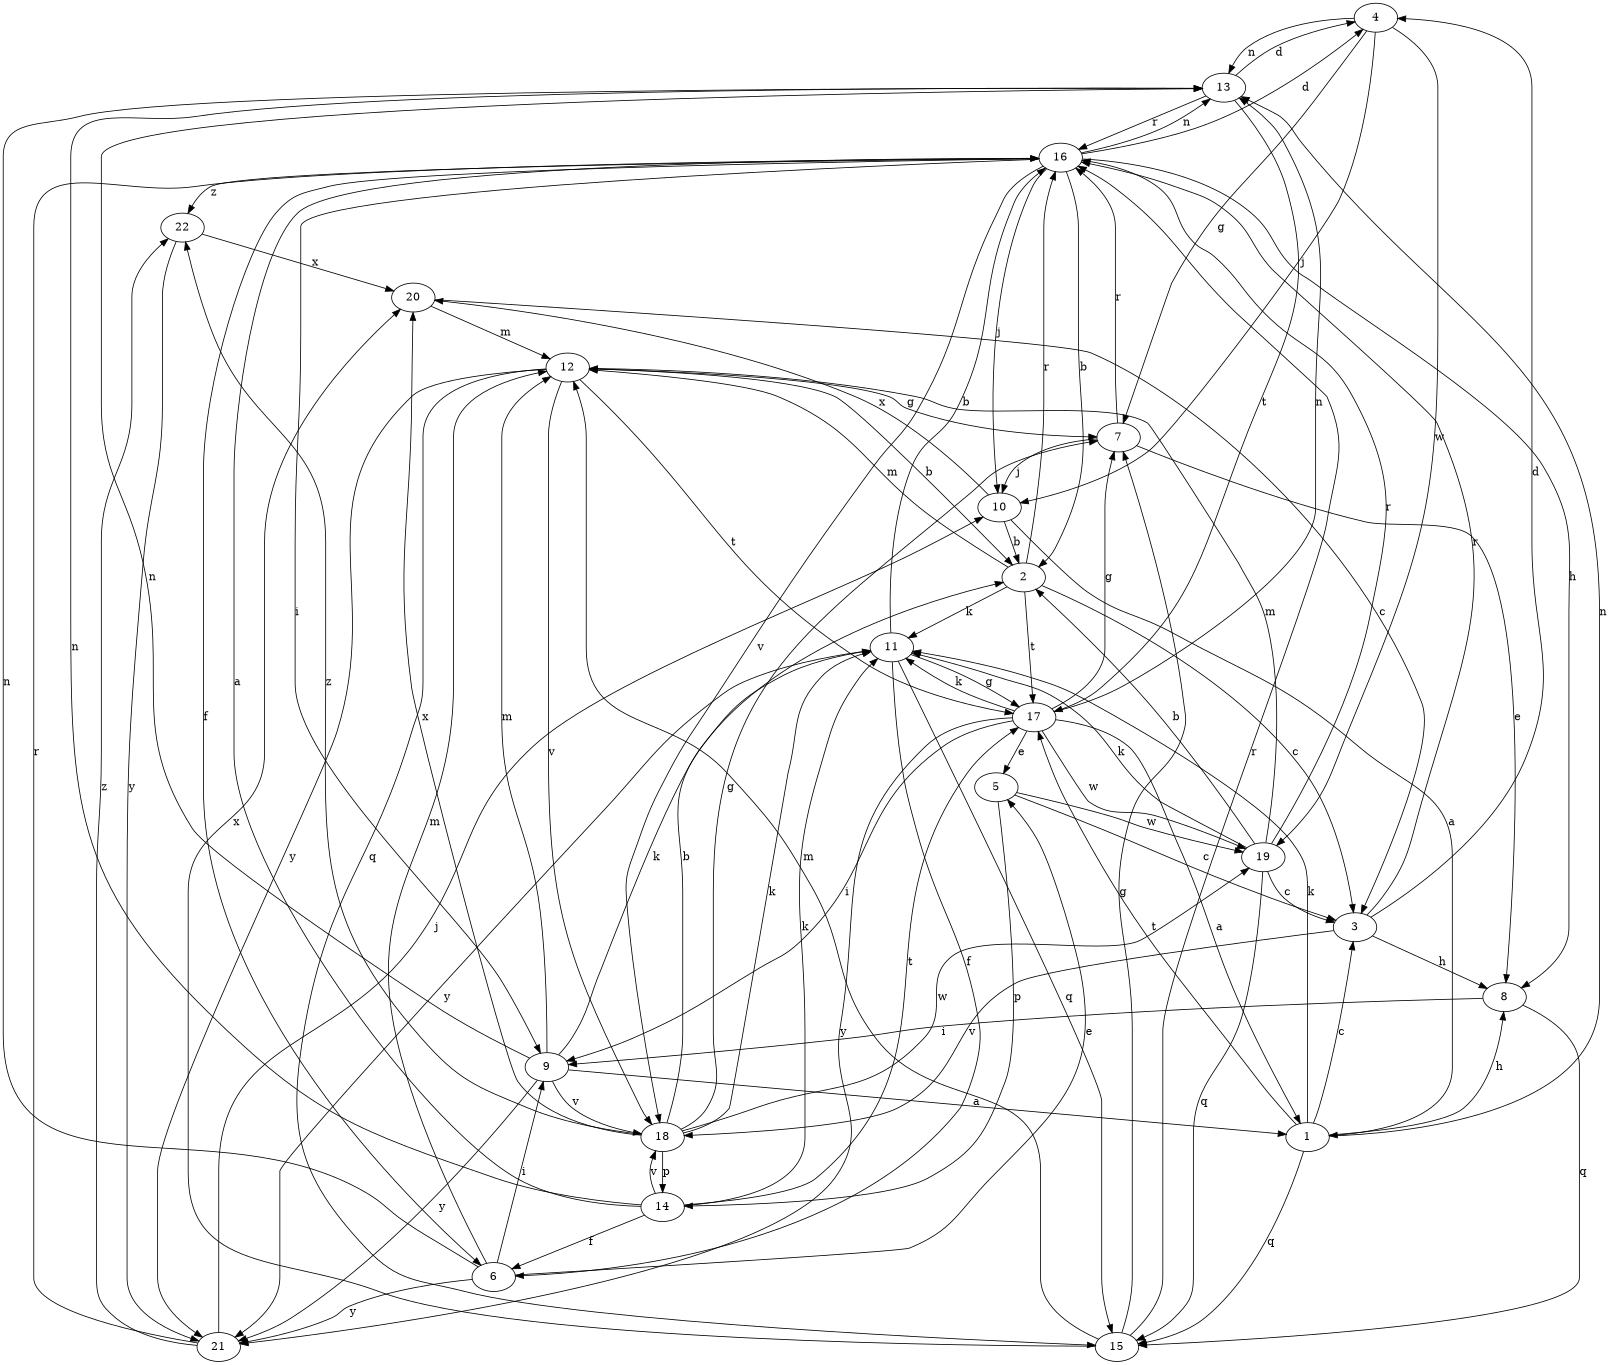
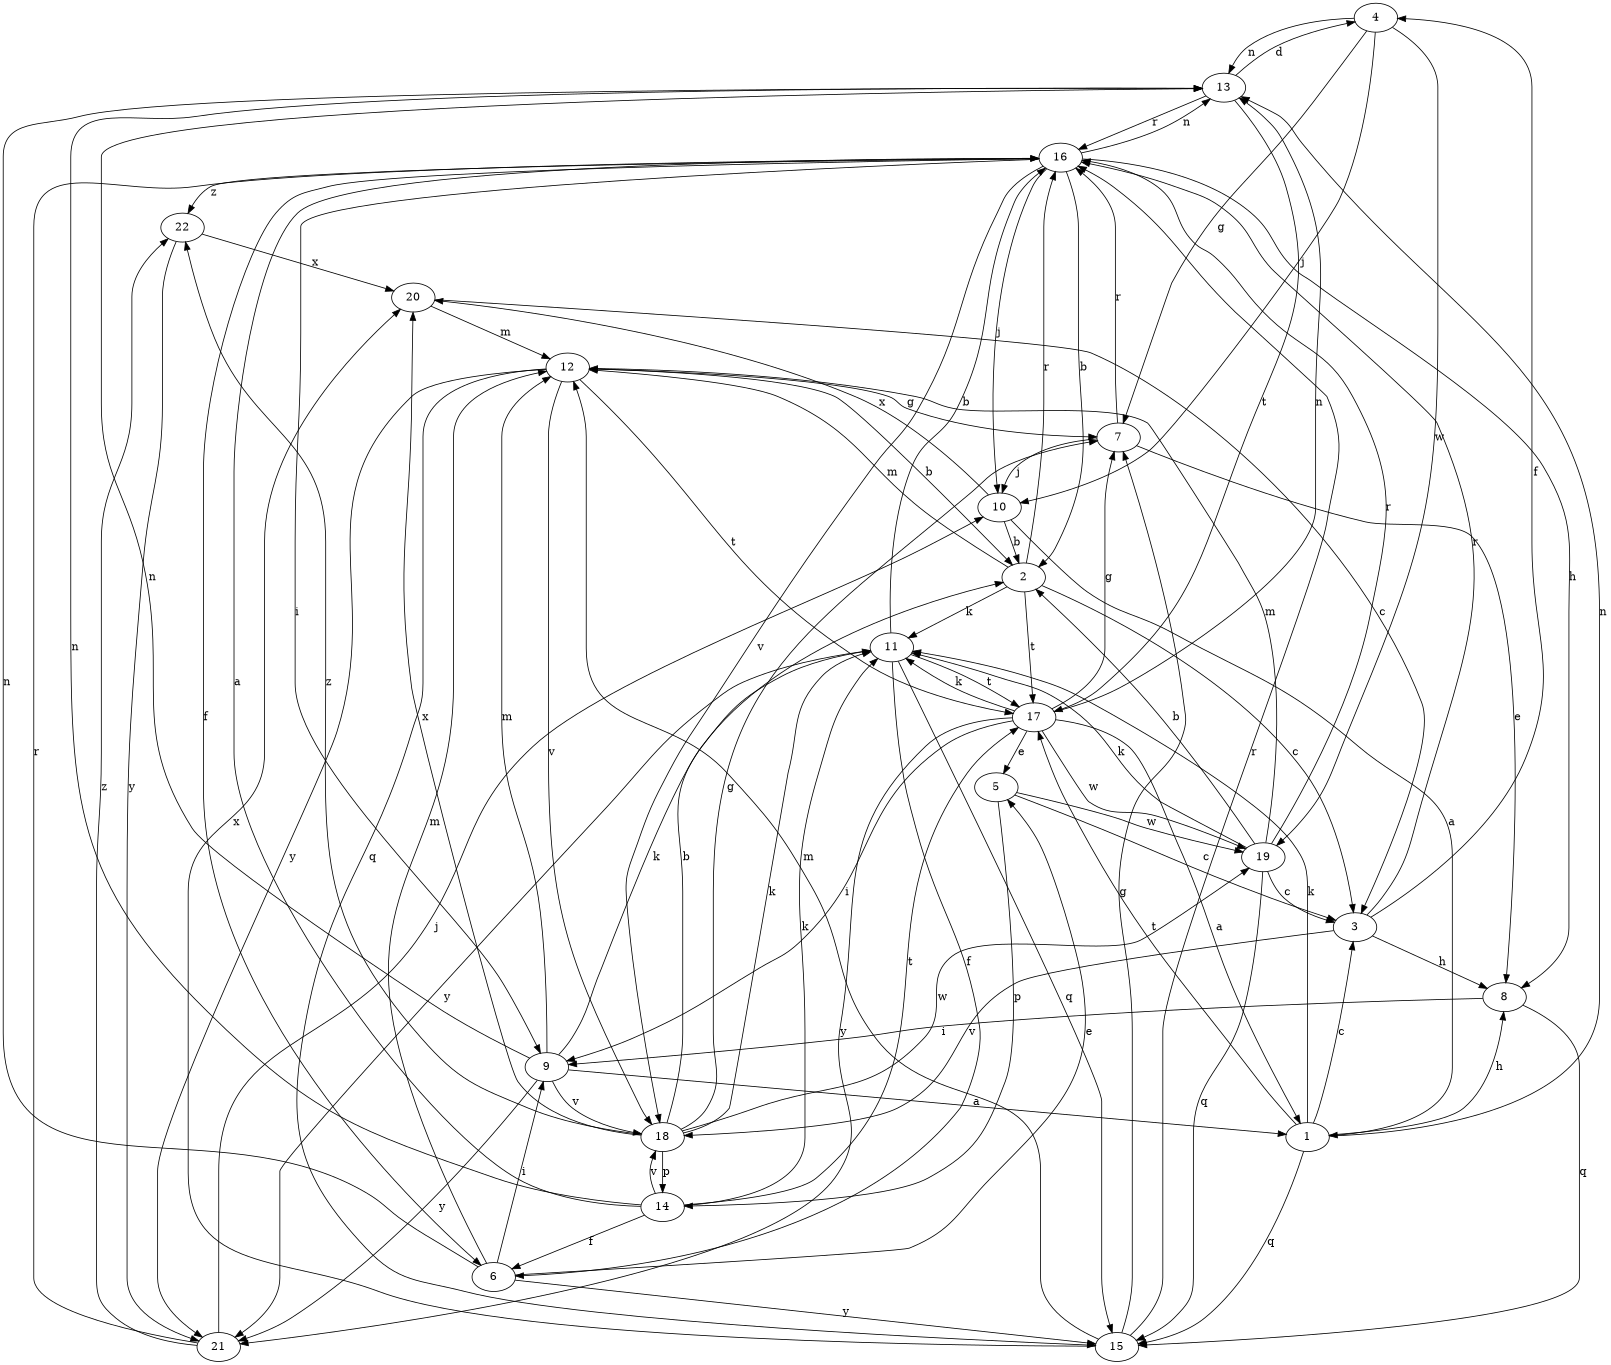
edge "16" -> "4": removed, label "d"
edge "3" -> "4": label "d" -> "f"
edge "11" -> "17": label "g" -> "t"
edge "6" -> "21": now "6" -> "15"
